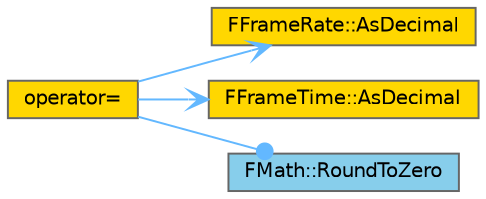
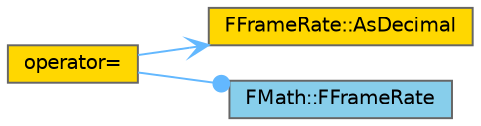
node "FFrameTime::AsDecimal": removed
node "FMath::RoundToZero": label "FMath::RoundToZero" -> "FMath::FFrameRate"
